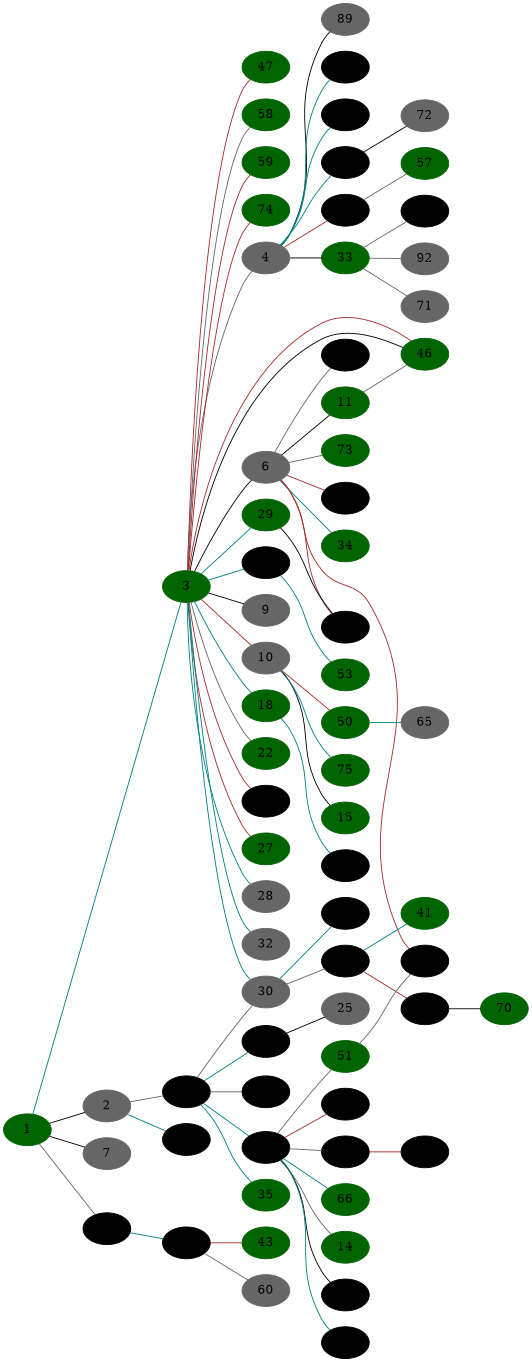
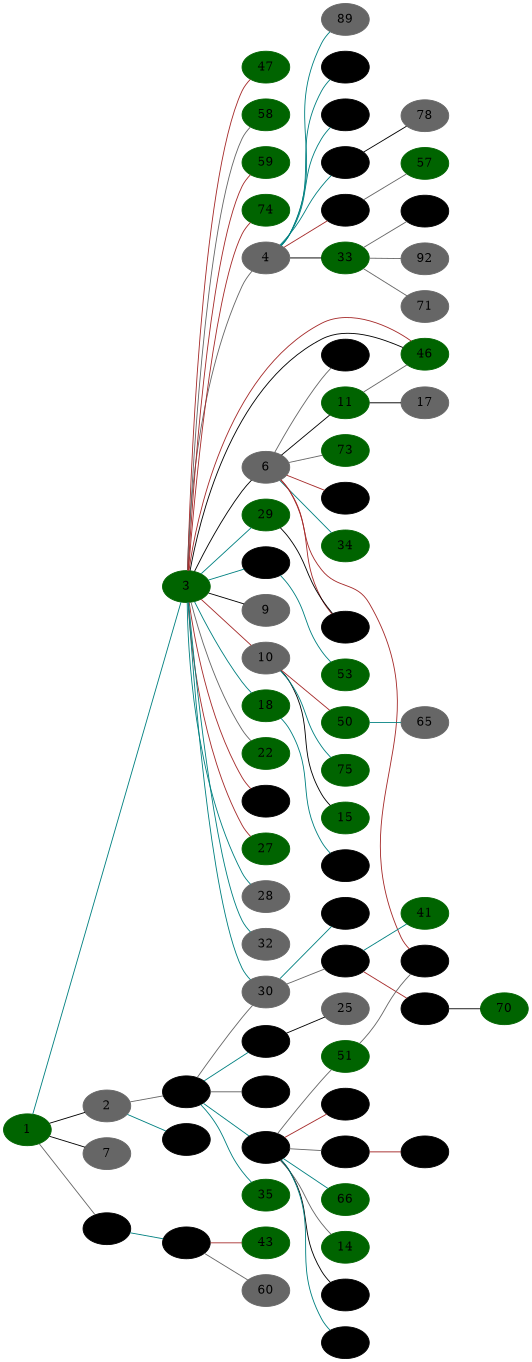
edge "89" -- "4": color black -> teal
node "72": label "72" -> "78"
node "17": added
